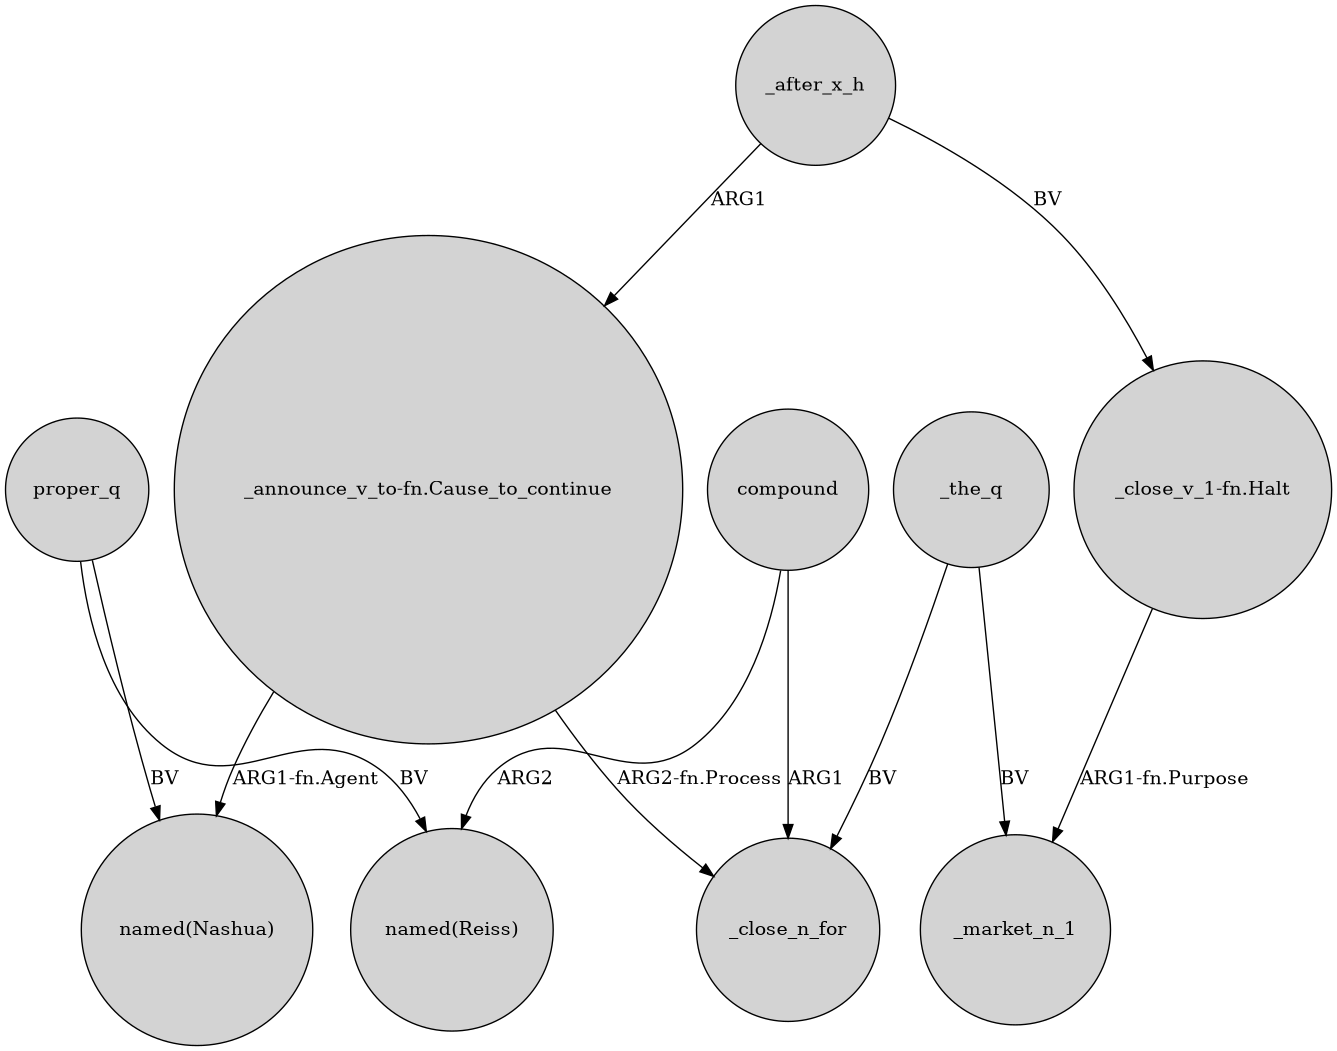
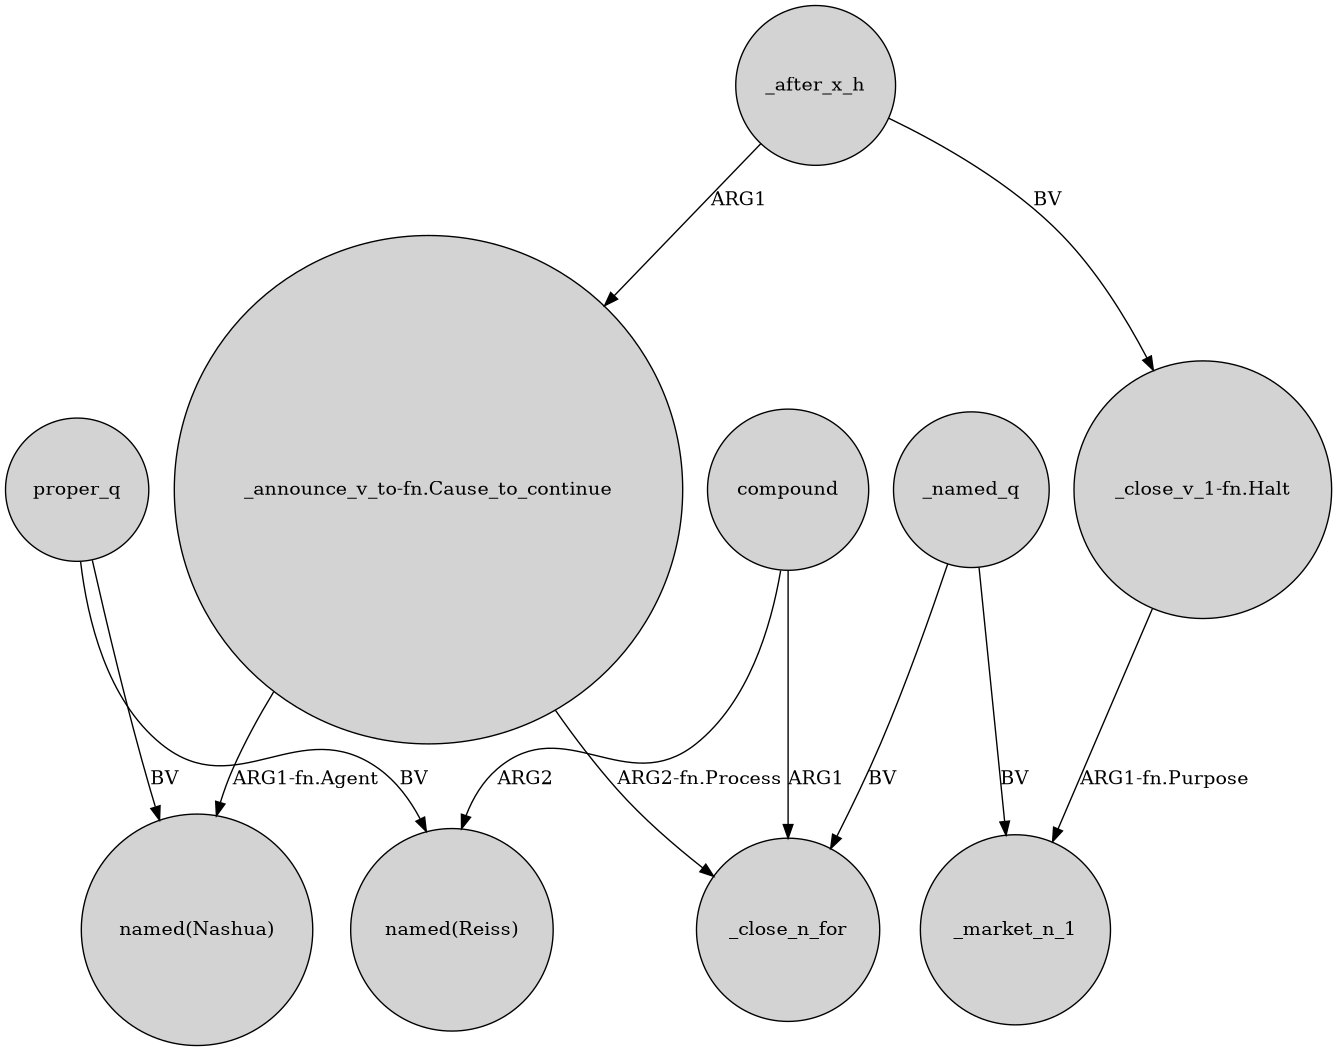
node "_the_q": label "_the_q" -> "_named_q"
